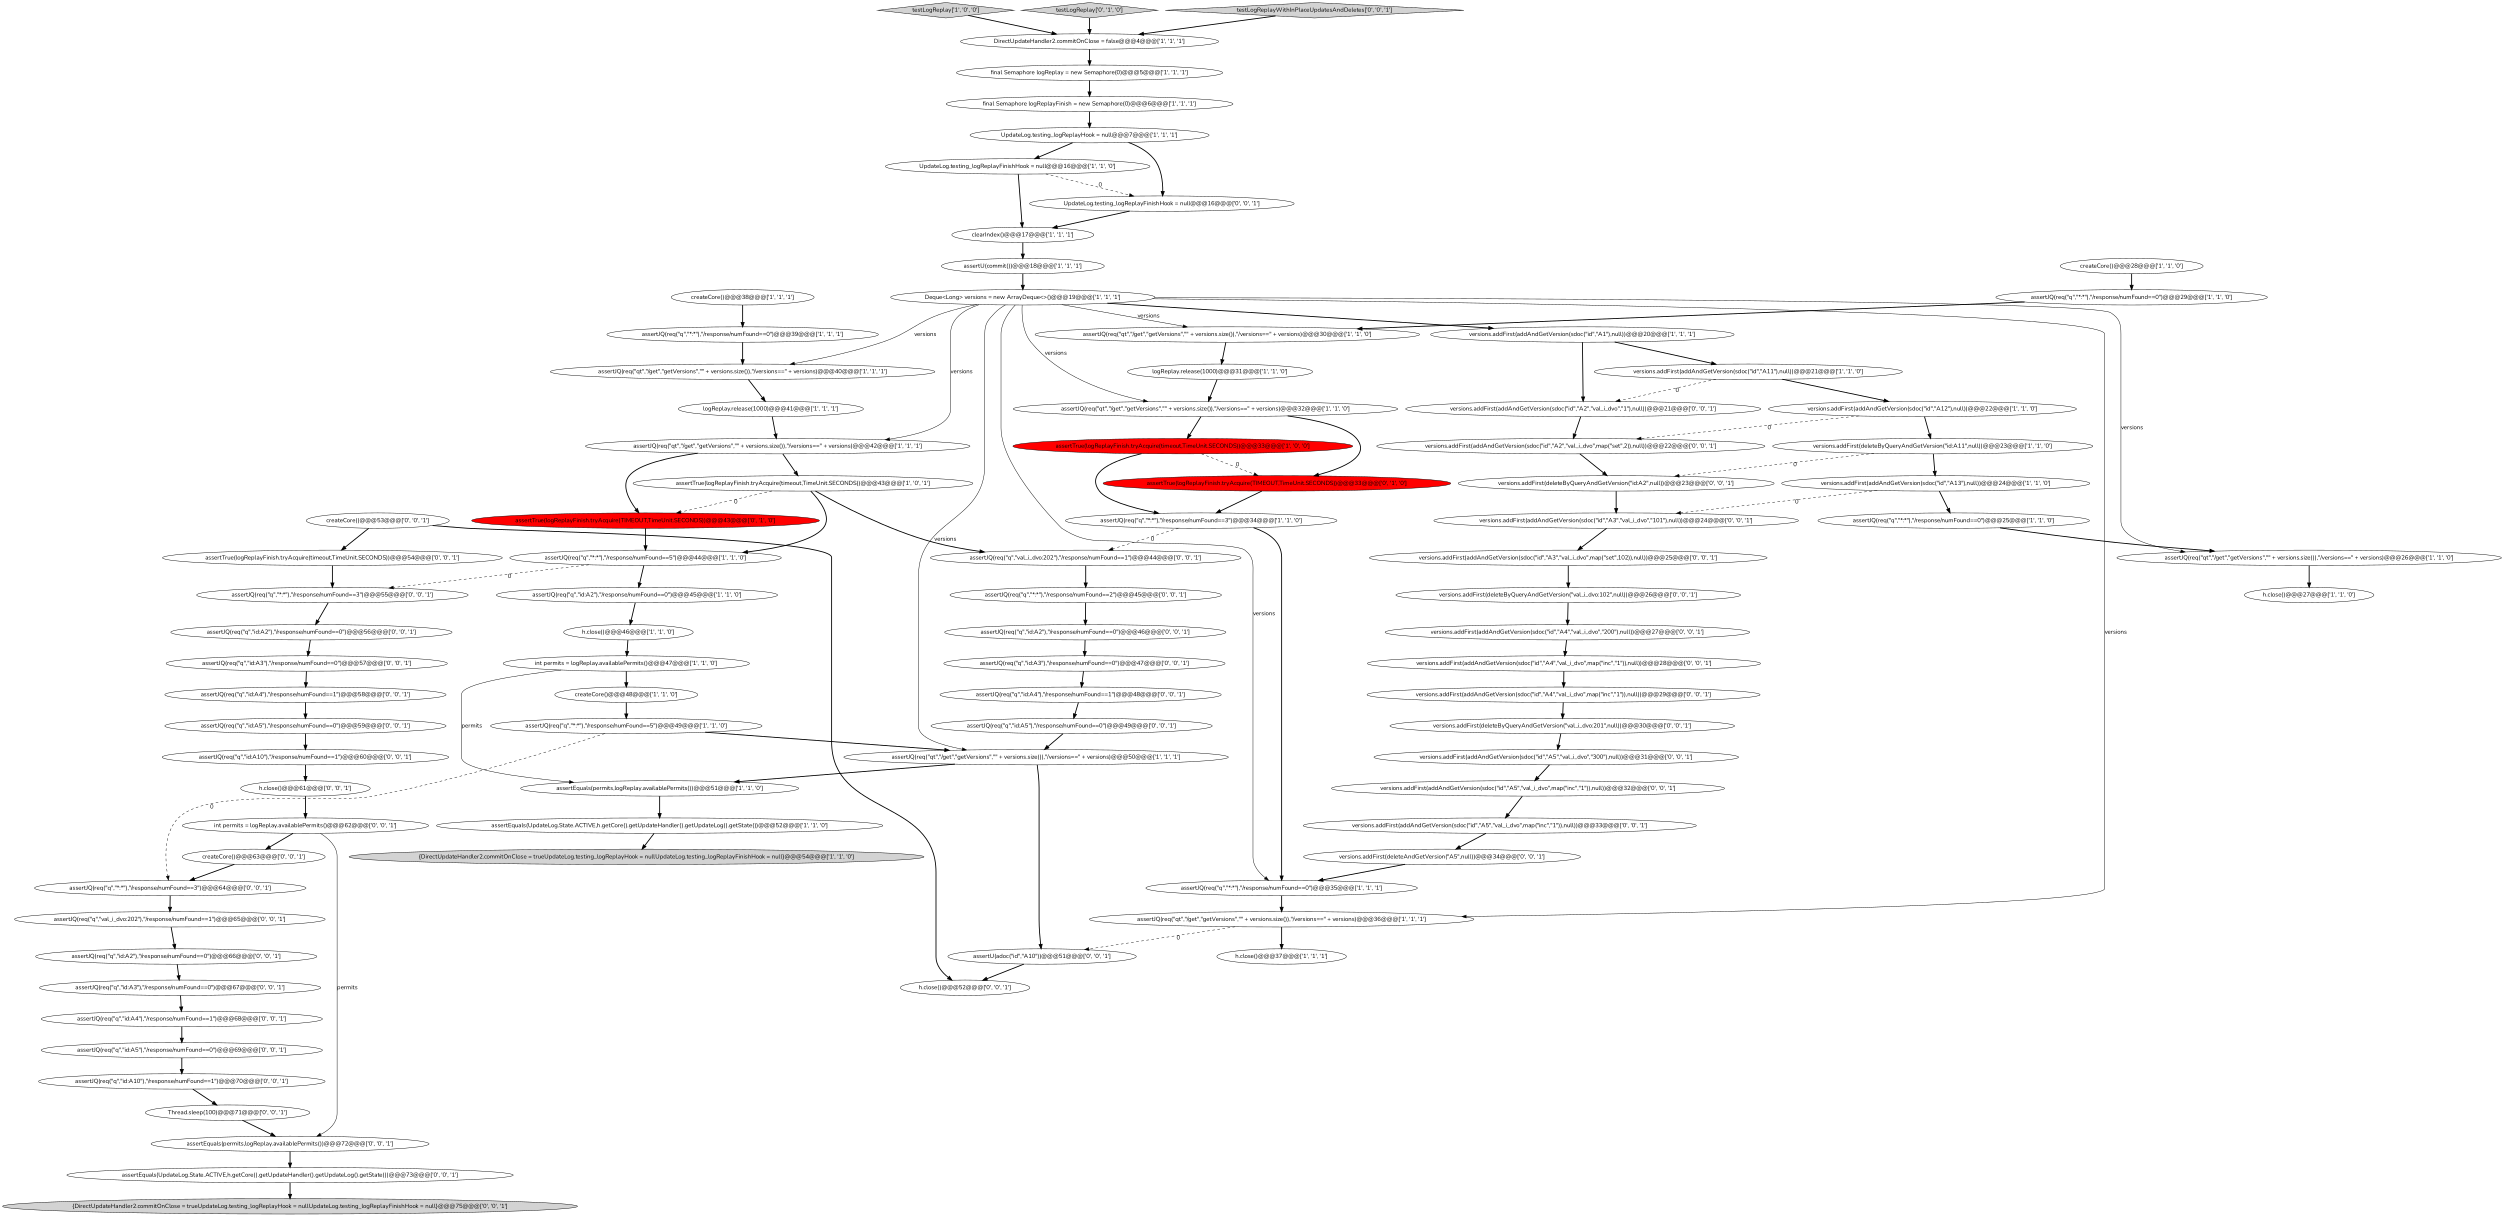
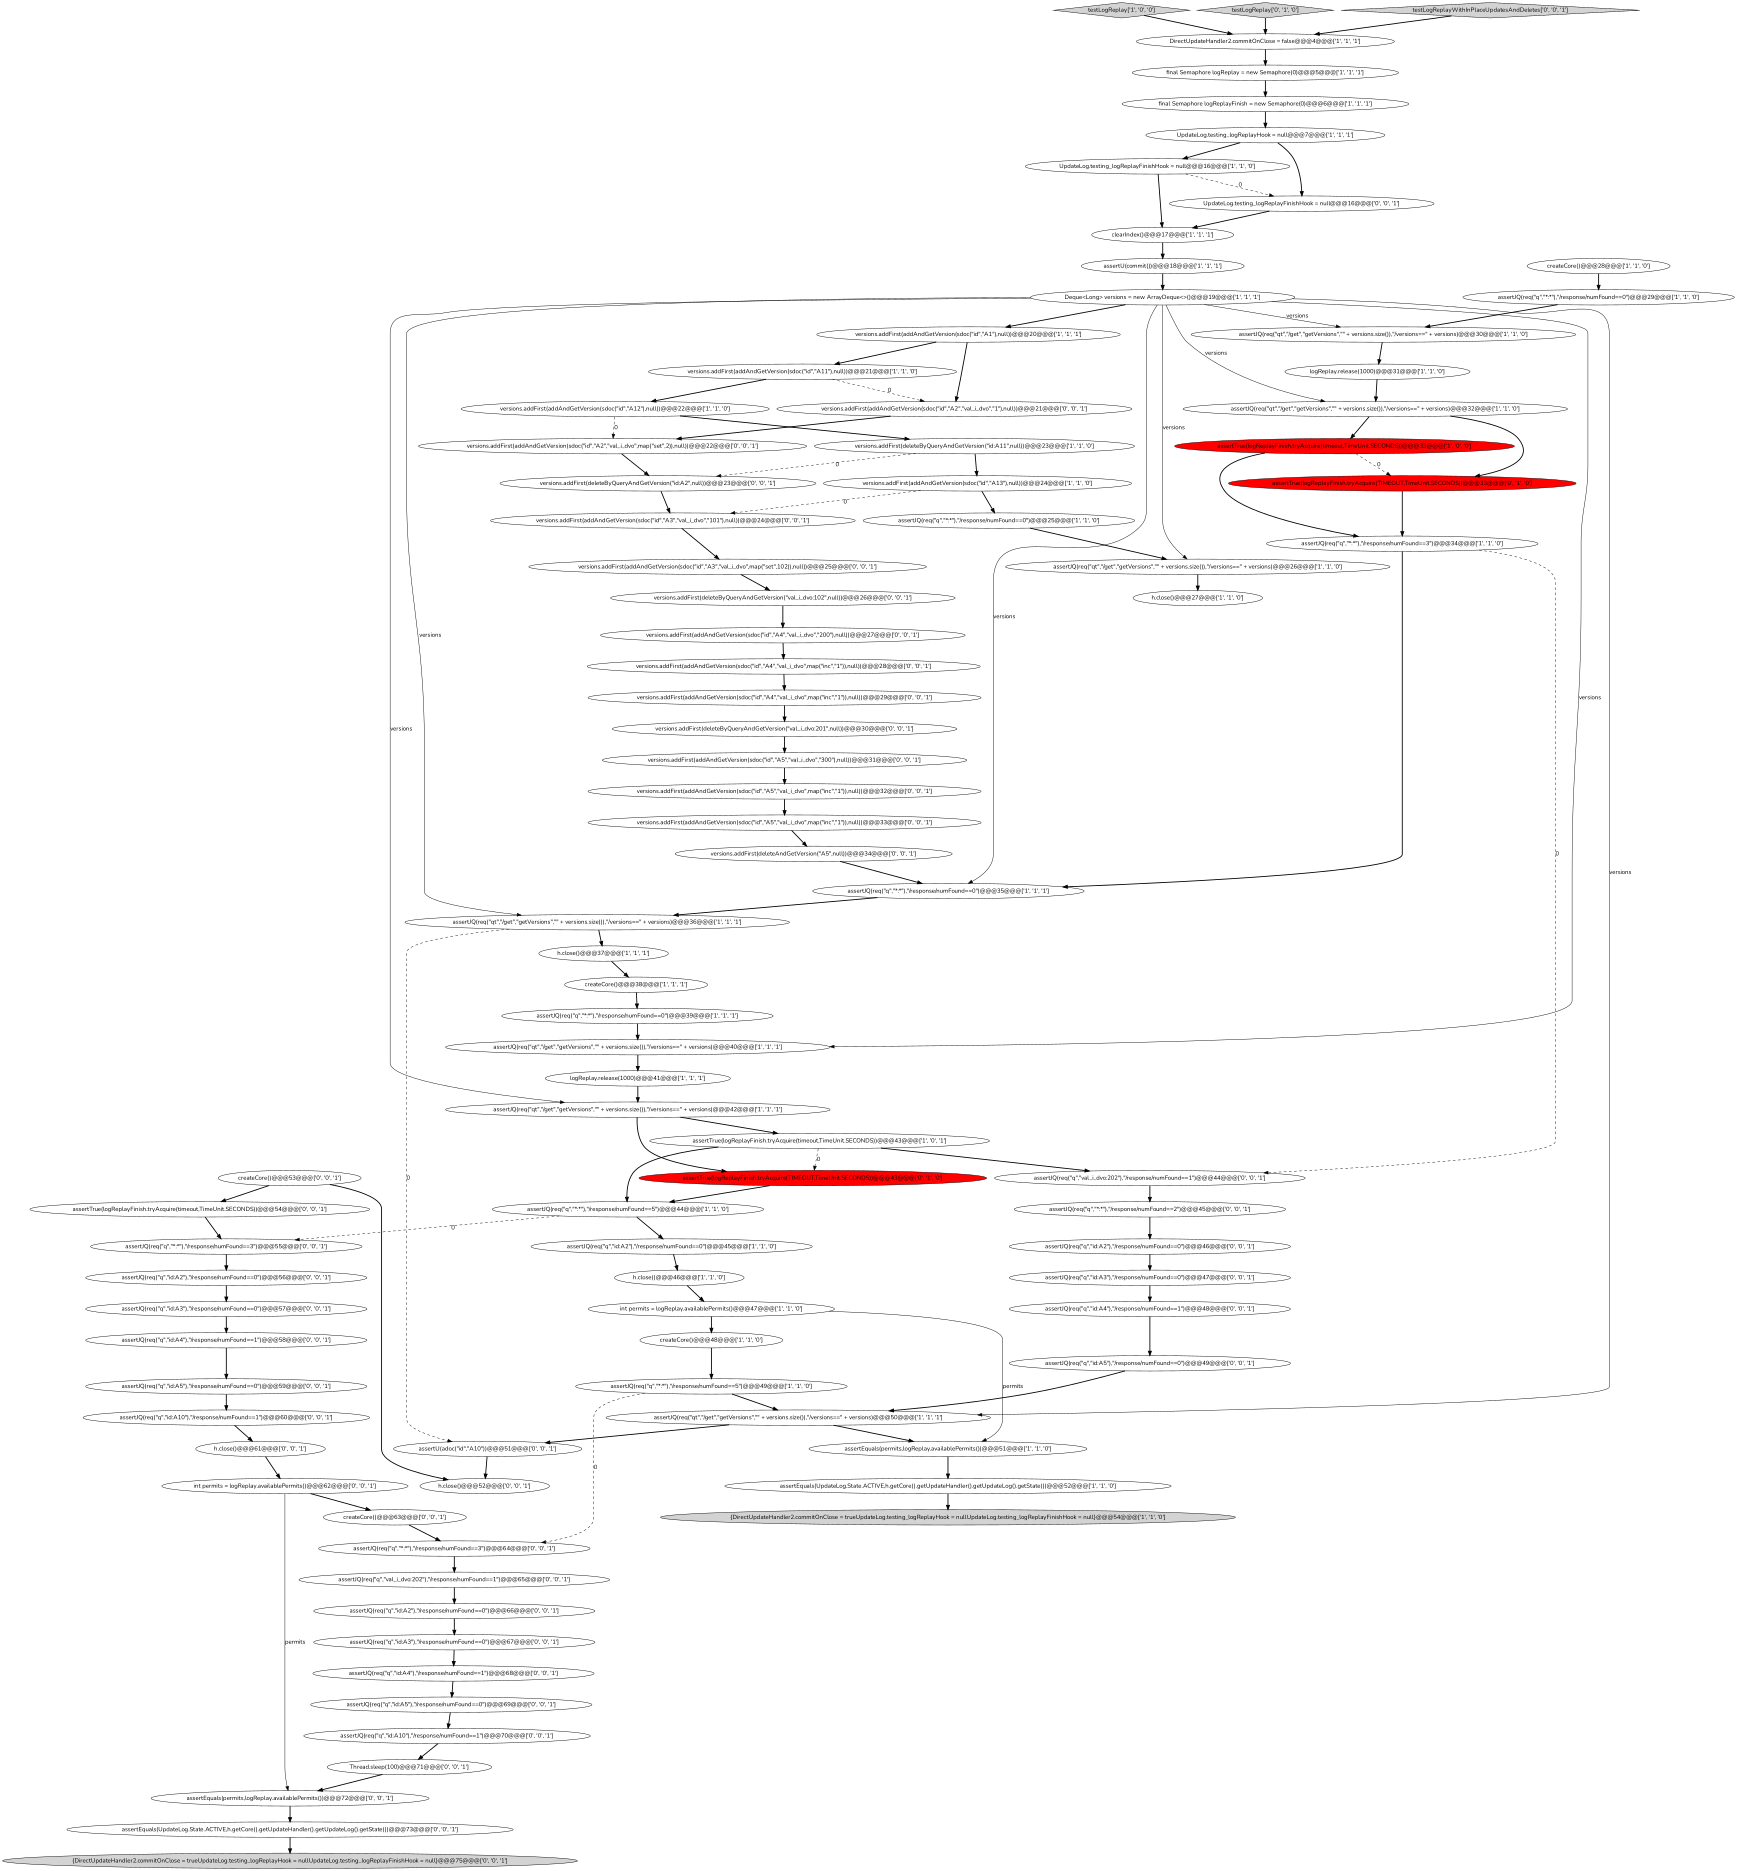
edge "h.close()@@@37@@@['1', '1', '1']" -> "createCore()@@@38@@@['1', '1', '1']": added
